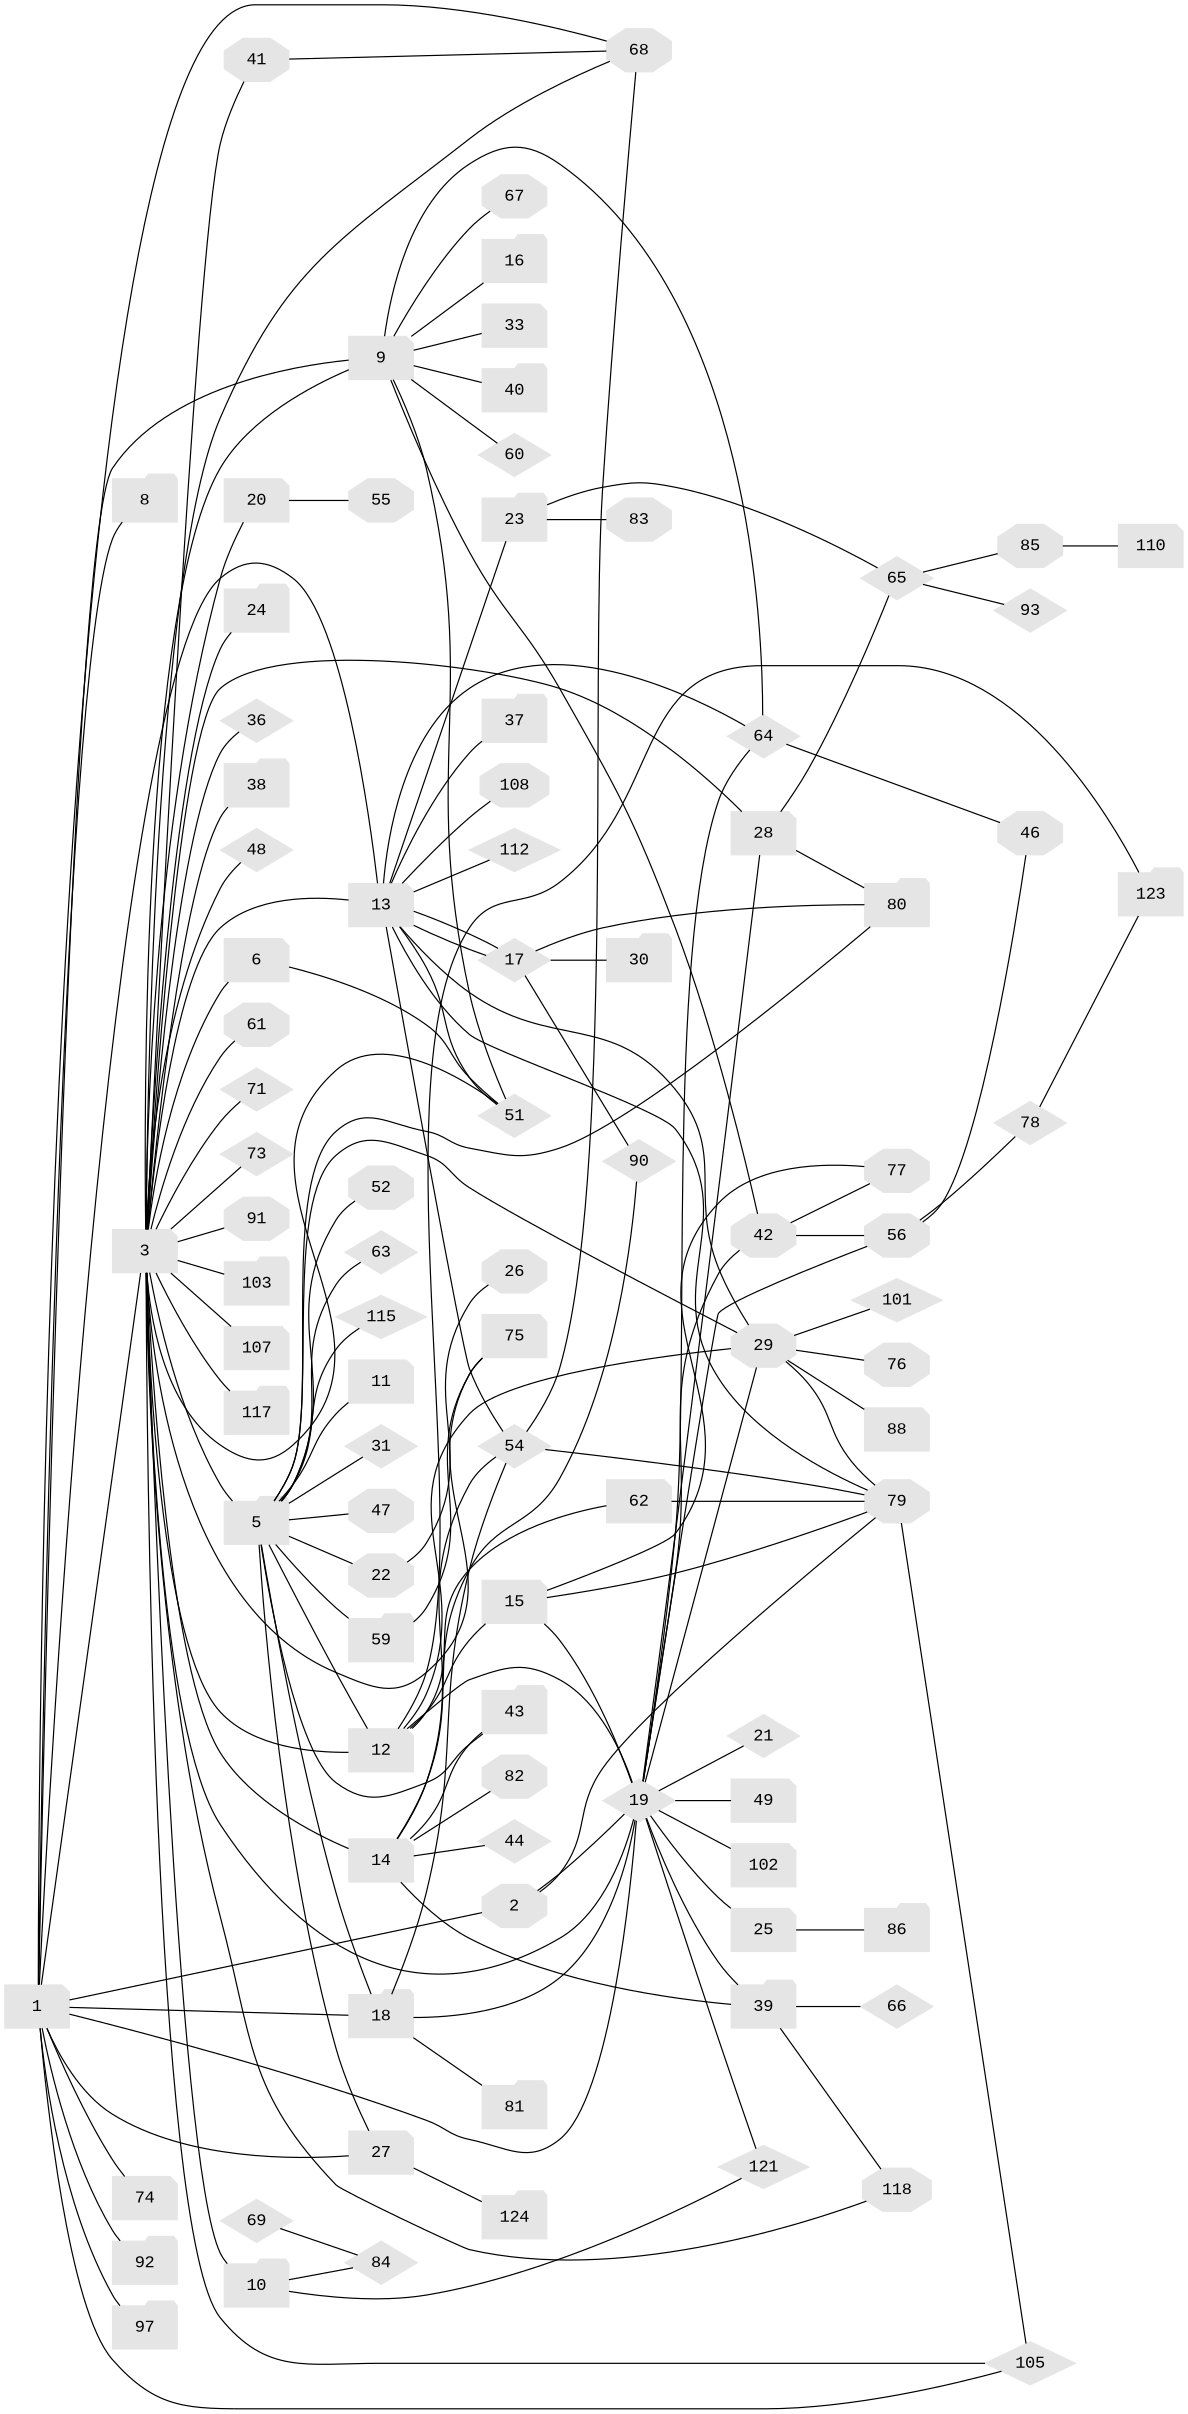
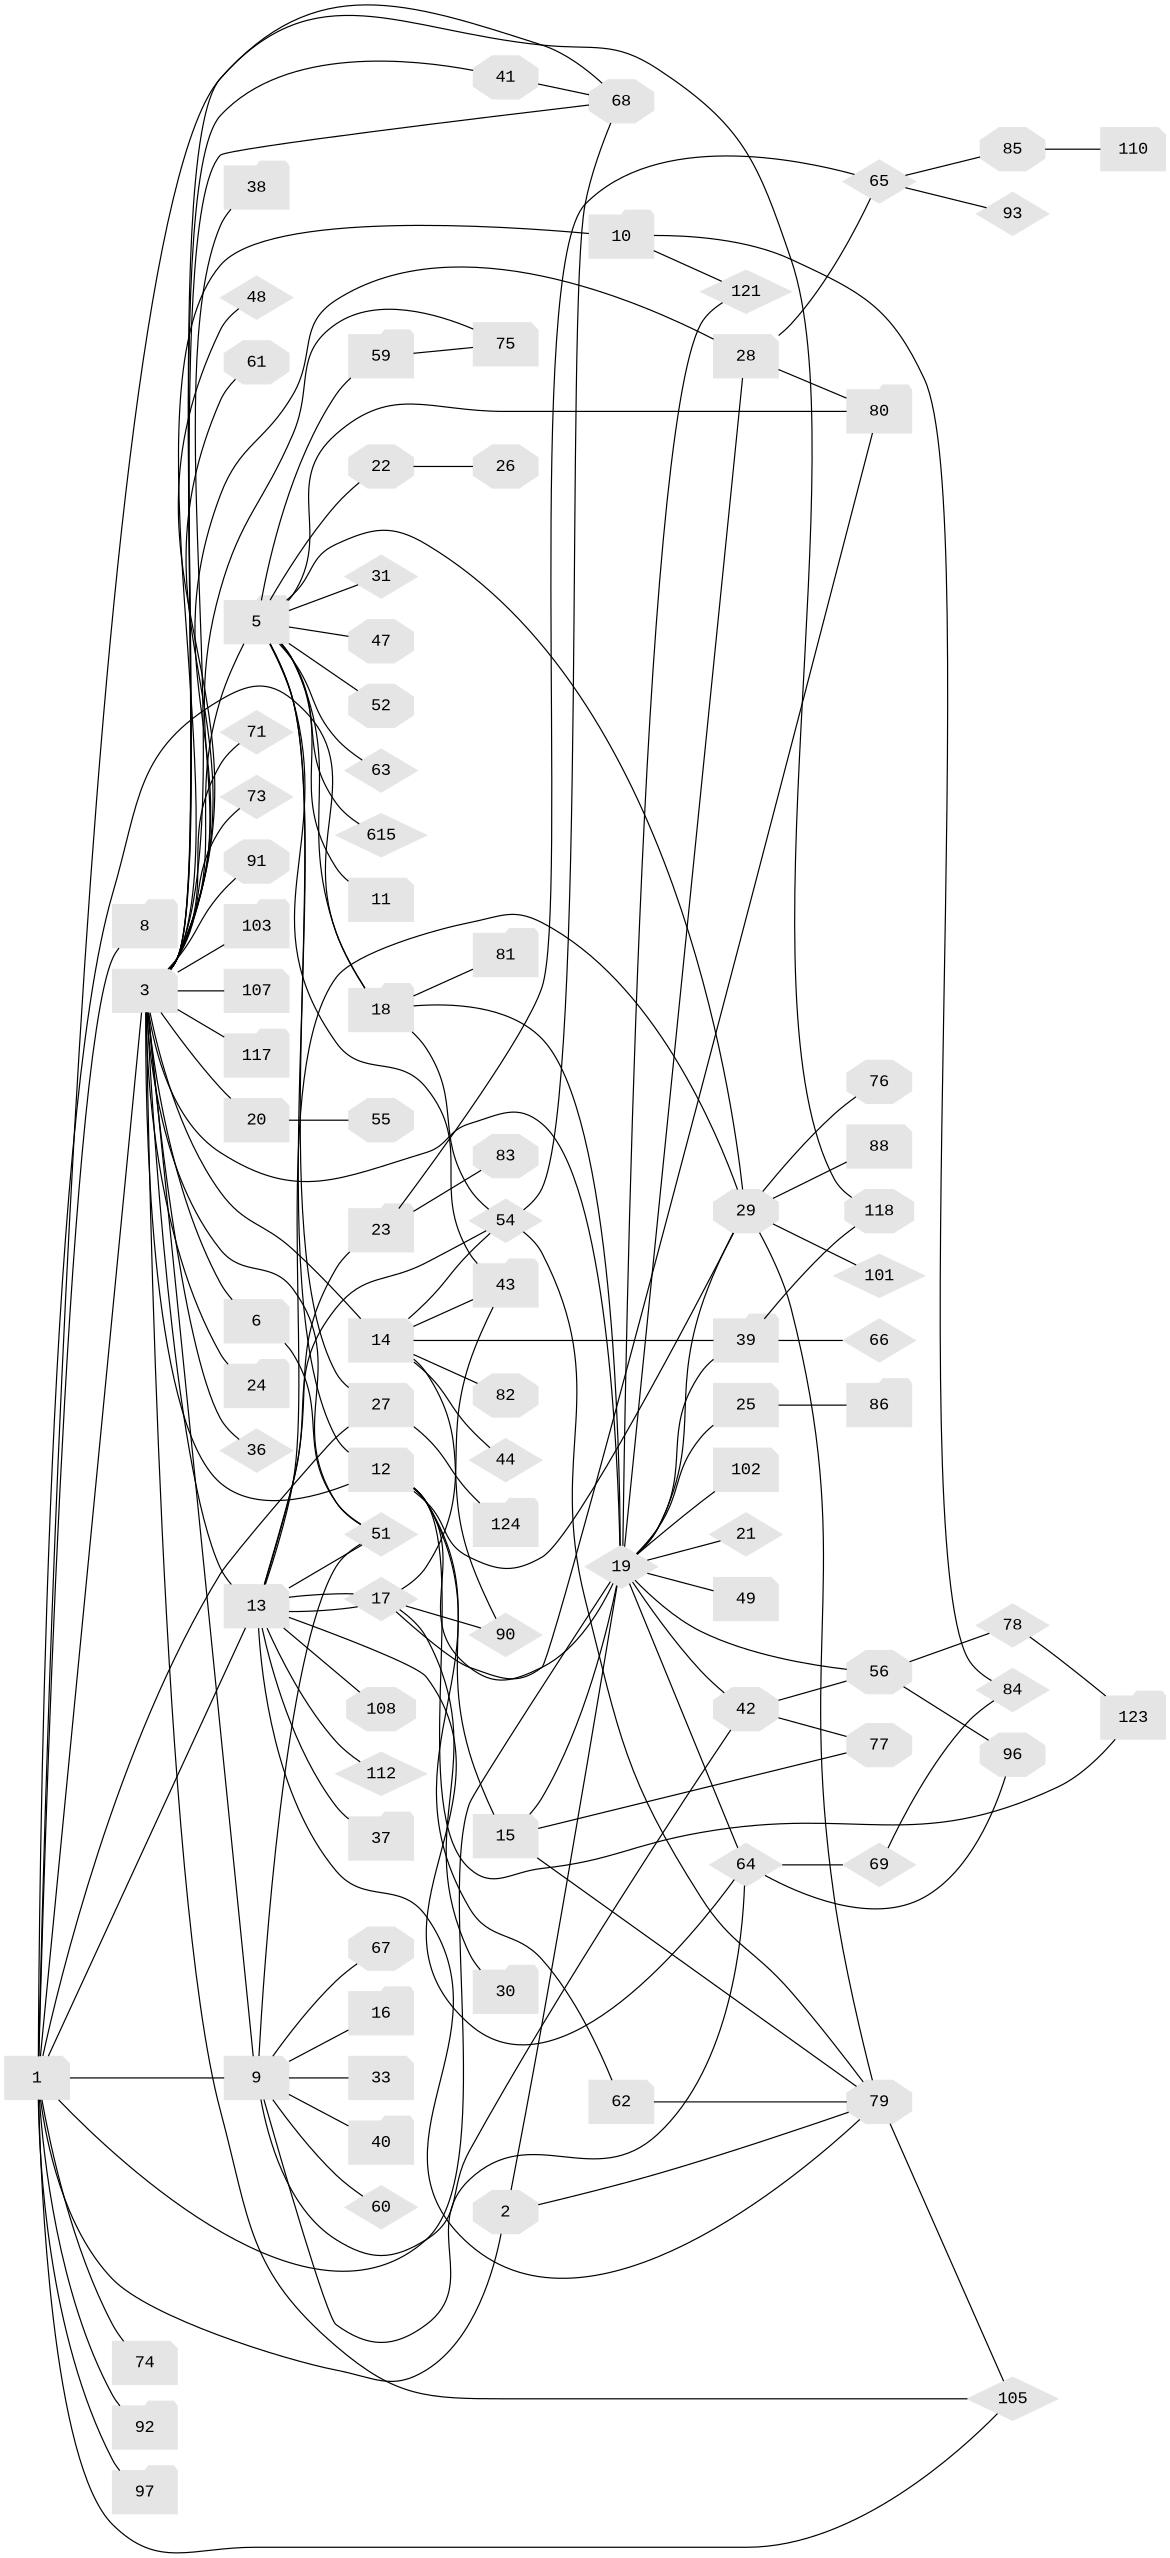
node "46": label "46" -> "96"
node "115": label "115" -> "615"
edge "43" -- "17": added
edge "64" -- "69": added
